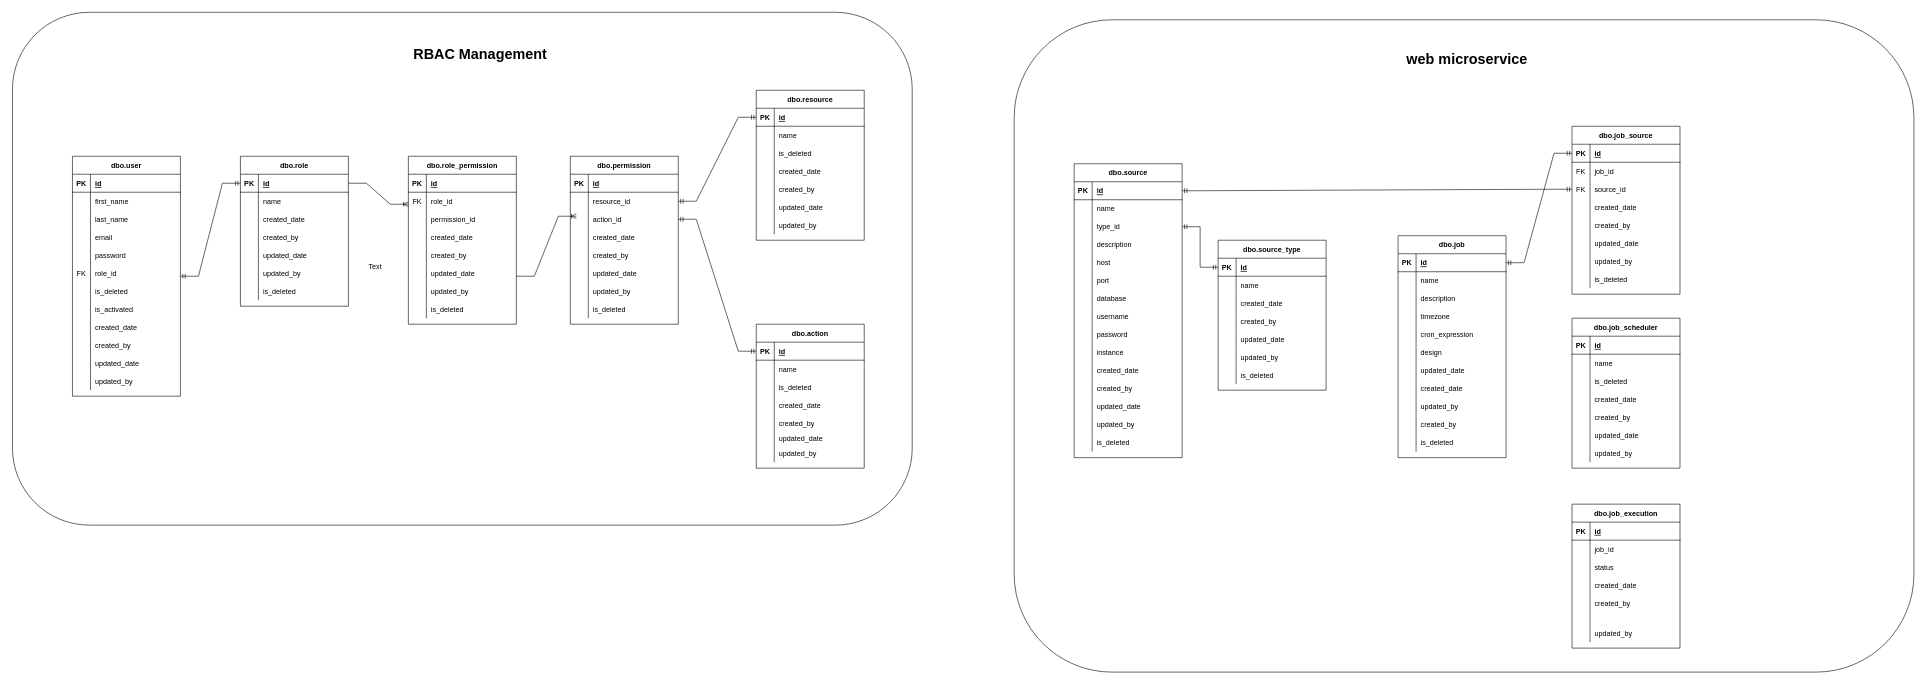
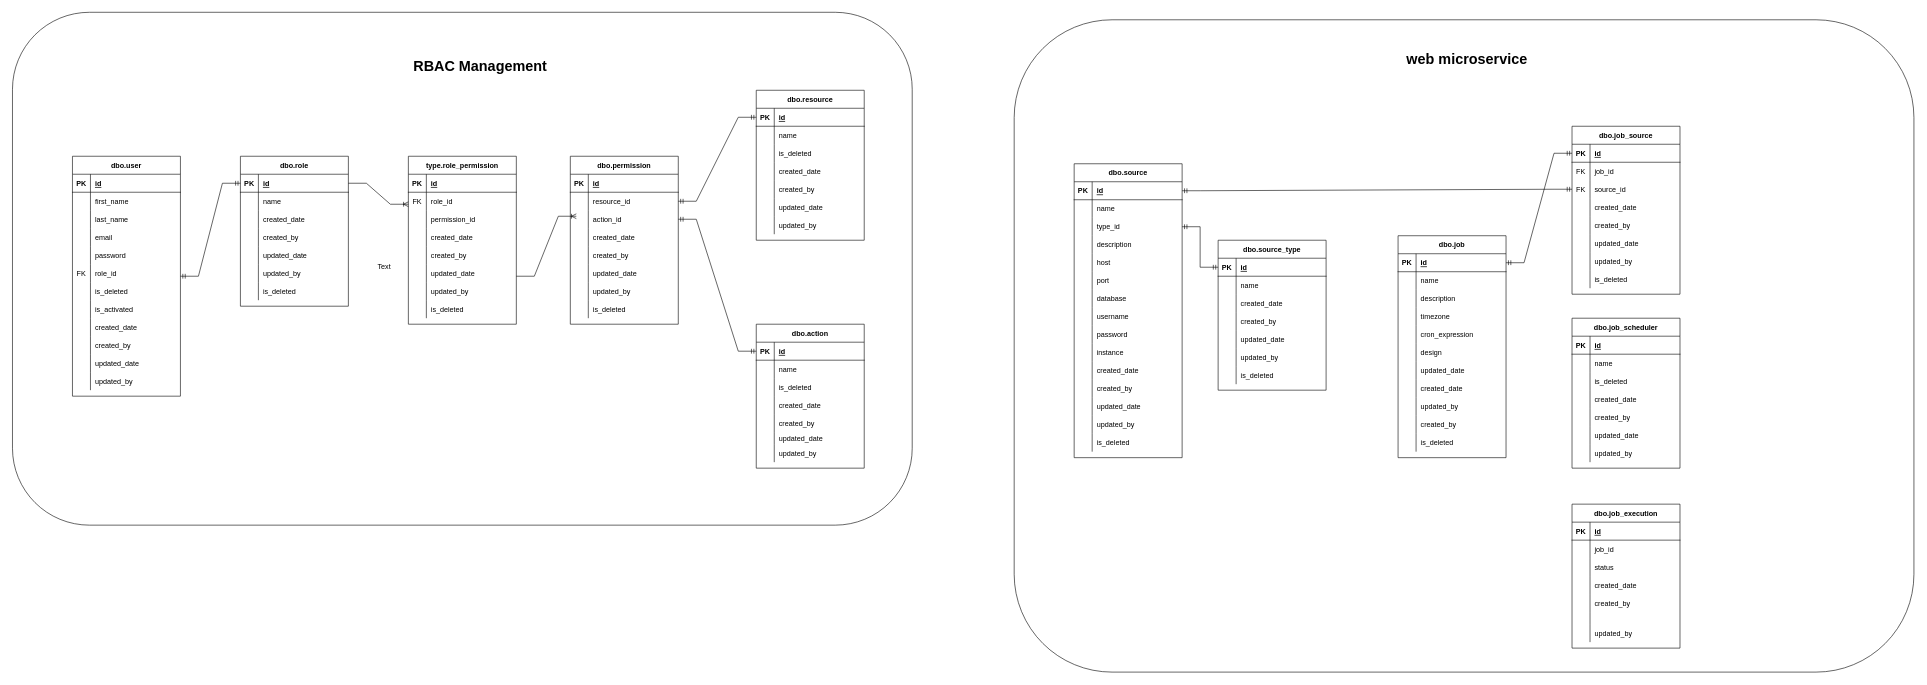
node "RBAC Management": moved (480, 54) -> (480, 66)
node "dbo.role_permission": label "dbo.role_permission" -> "type.role_permission"
node "Text": moved (375, 267) -> (384, 267)
